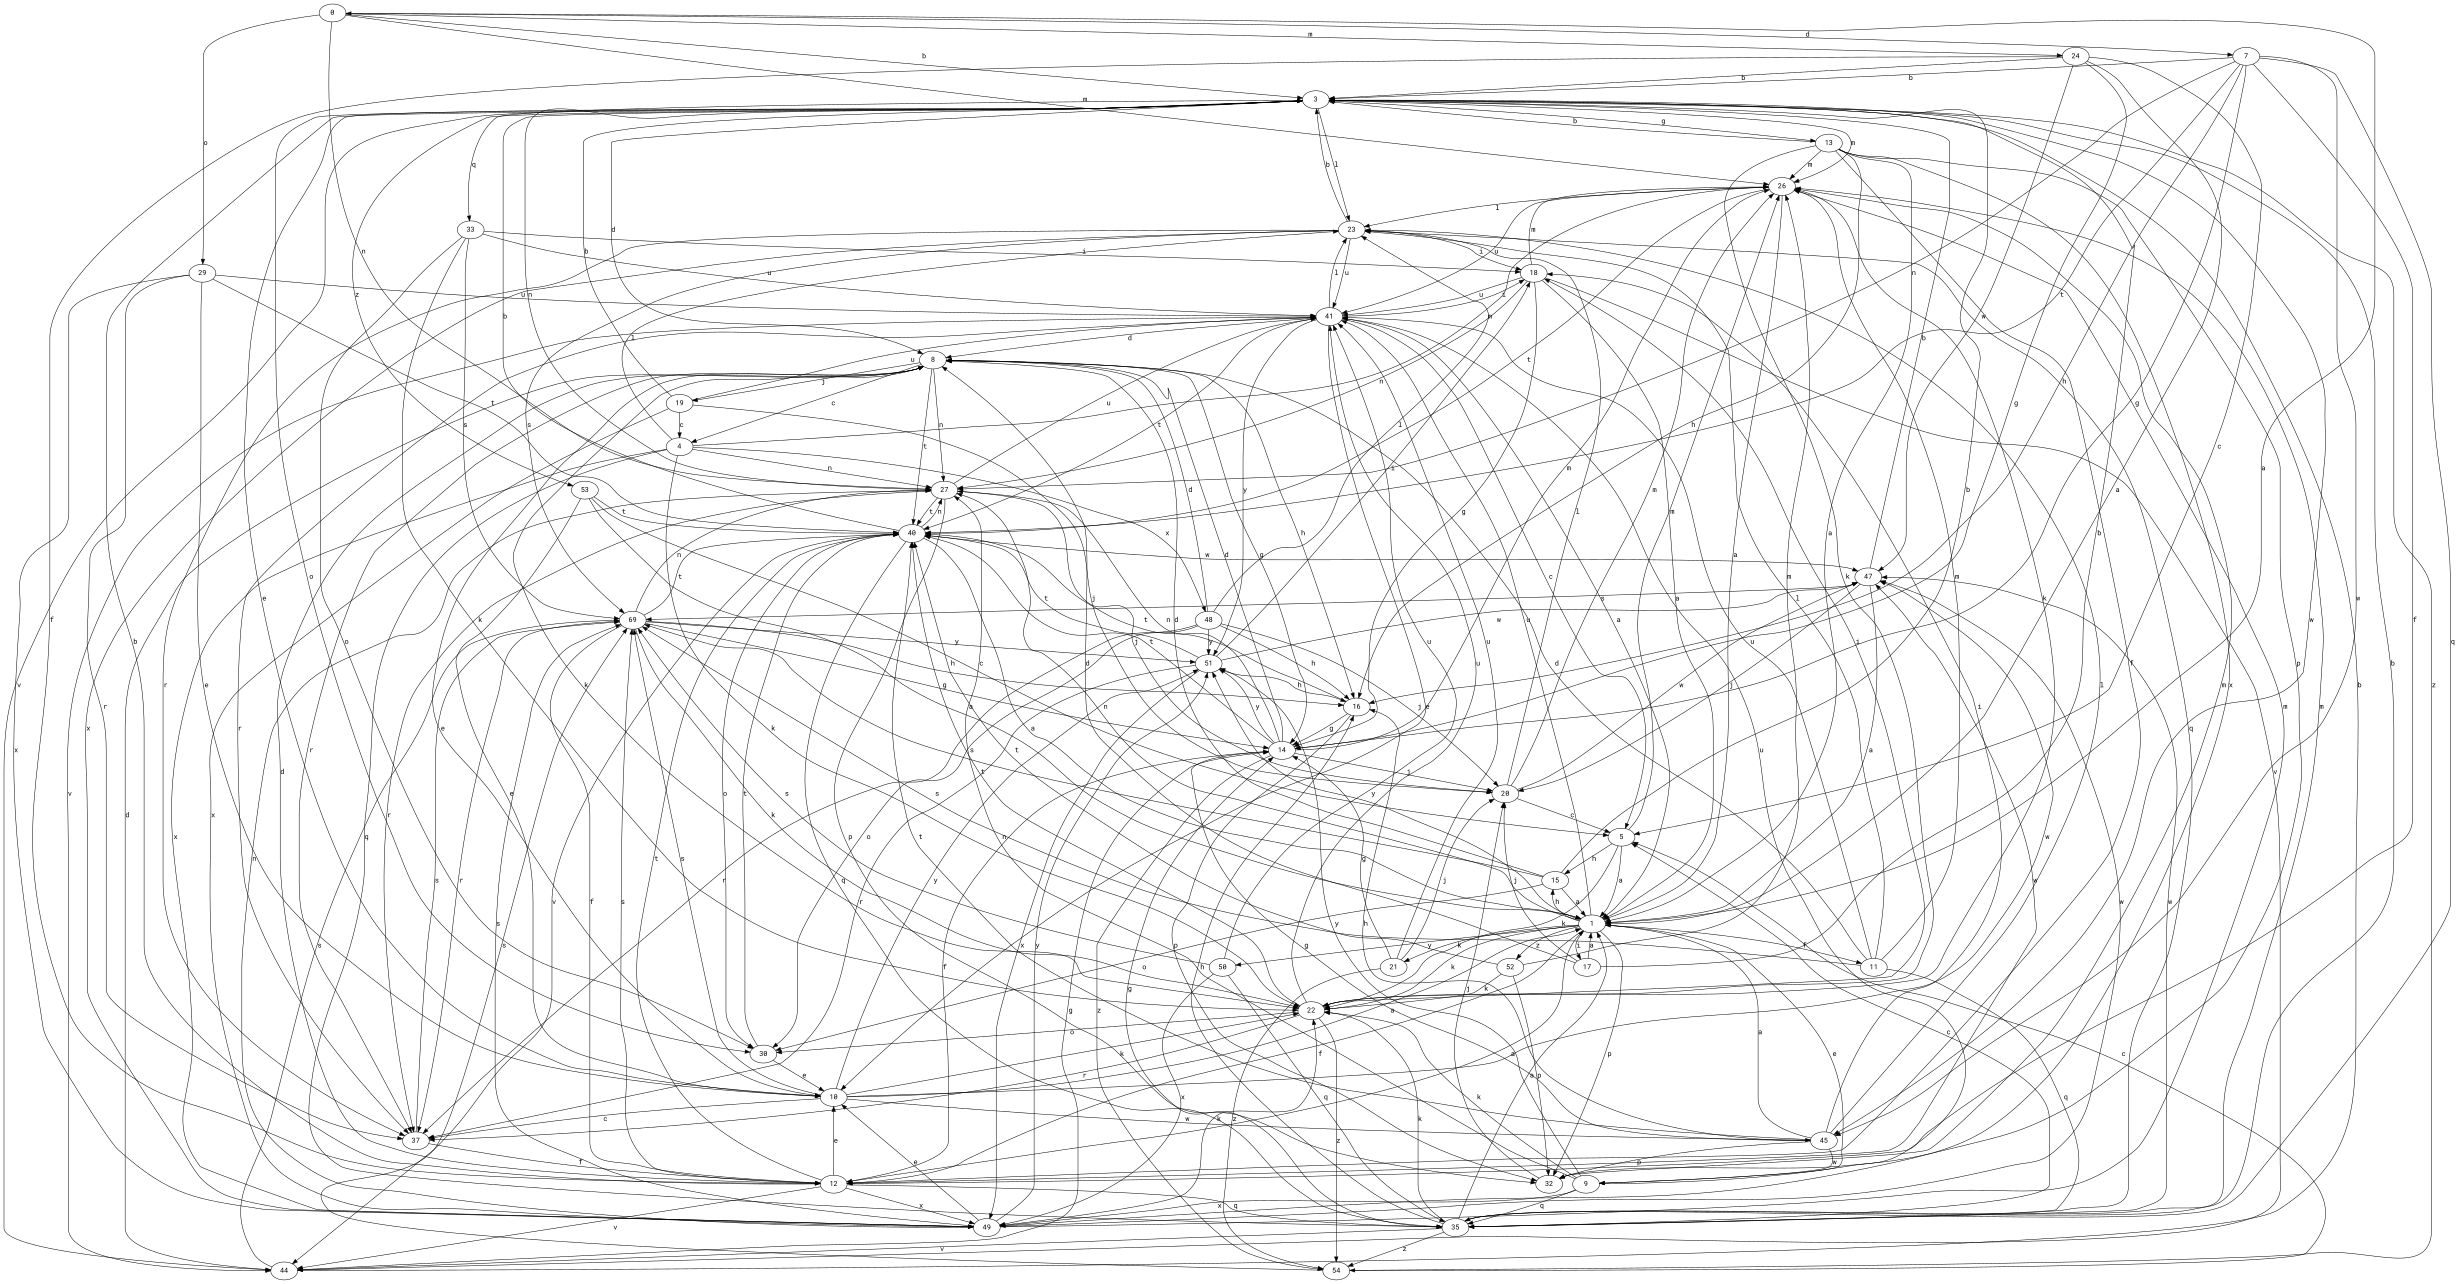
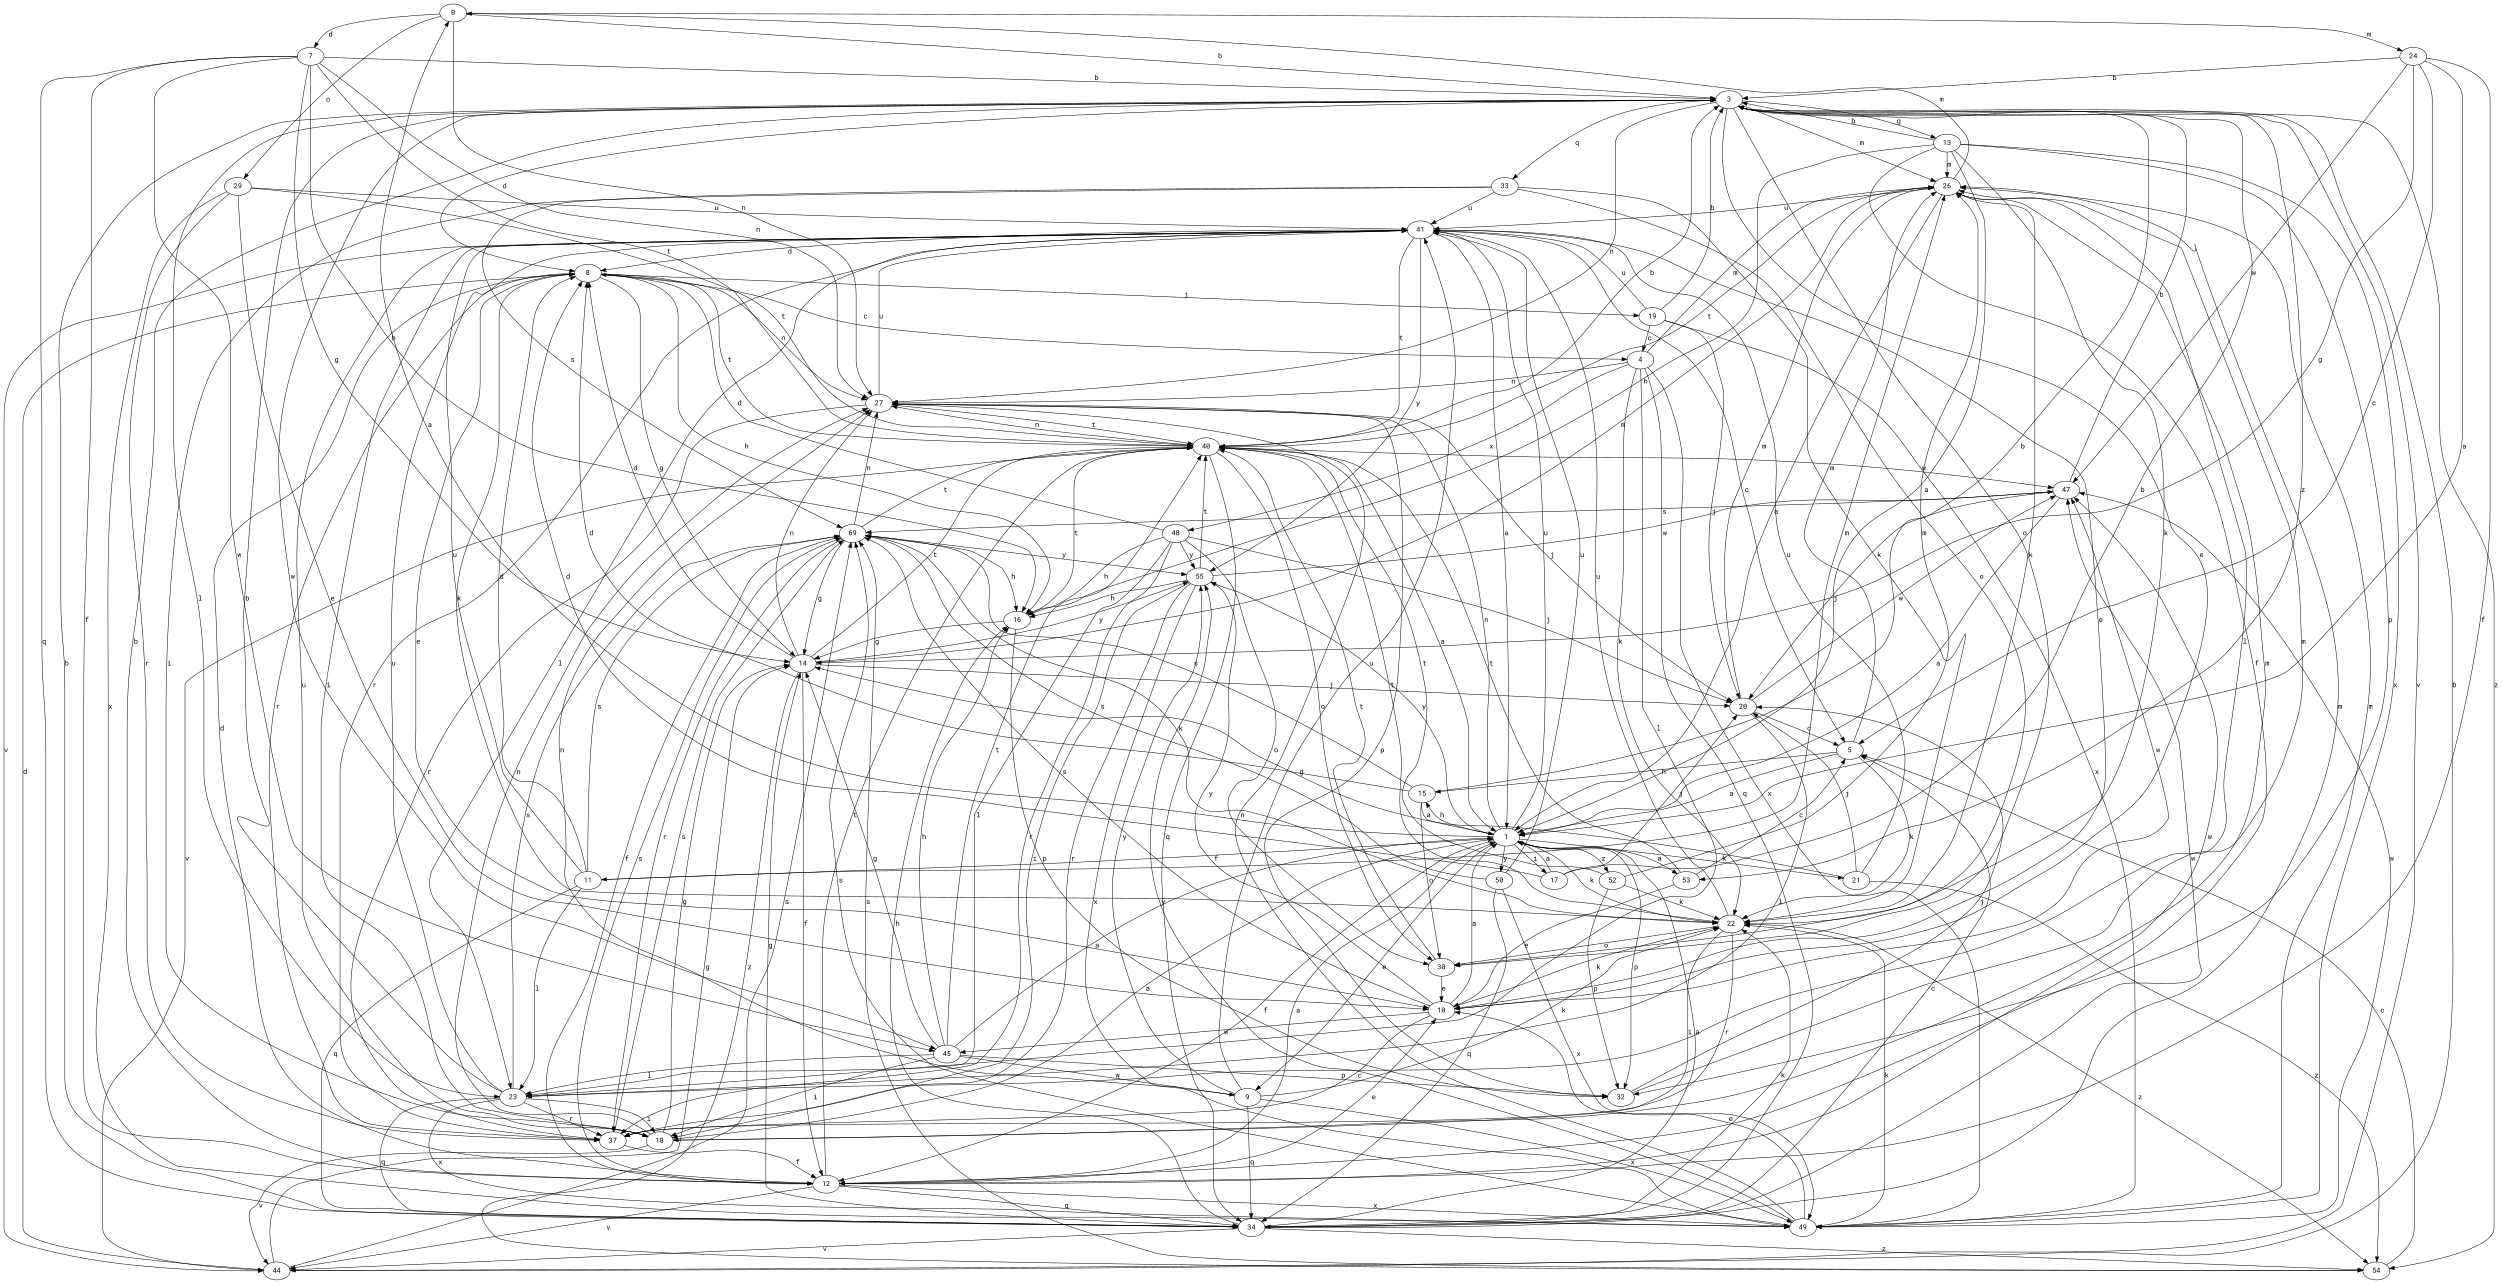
edge "0" -> "26": reversed
node "51": label "51" -> "55"
edge "53" -> "1": reversed
node "35": label "35" -> "34"
